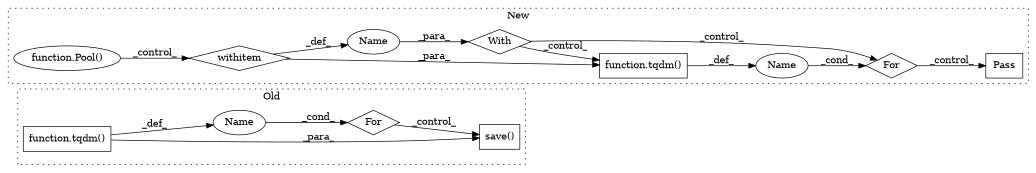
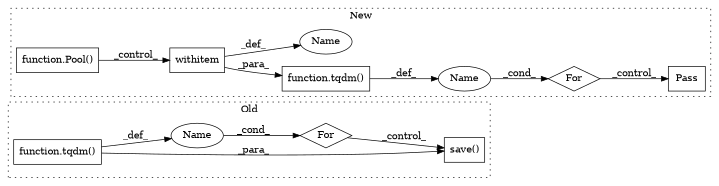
node "With": removed
node "function.Pool()": shape ellipse -> box
node "withitem": shape diamond -> box
